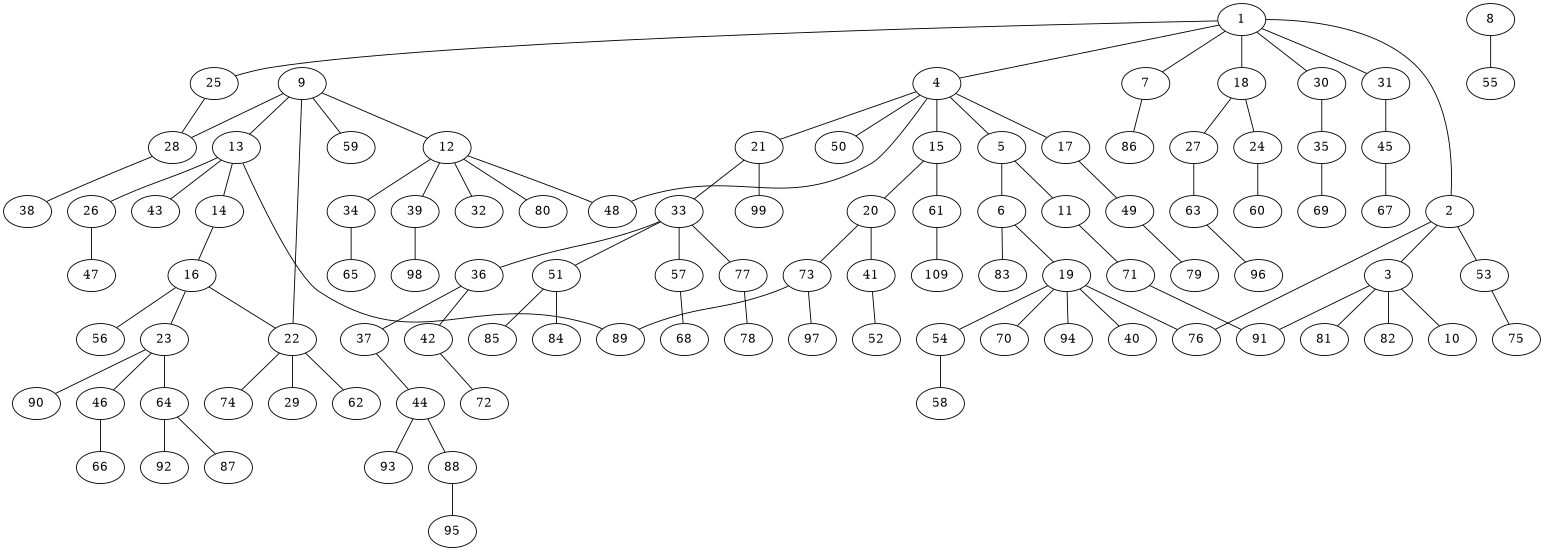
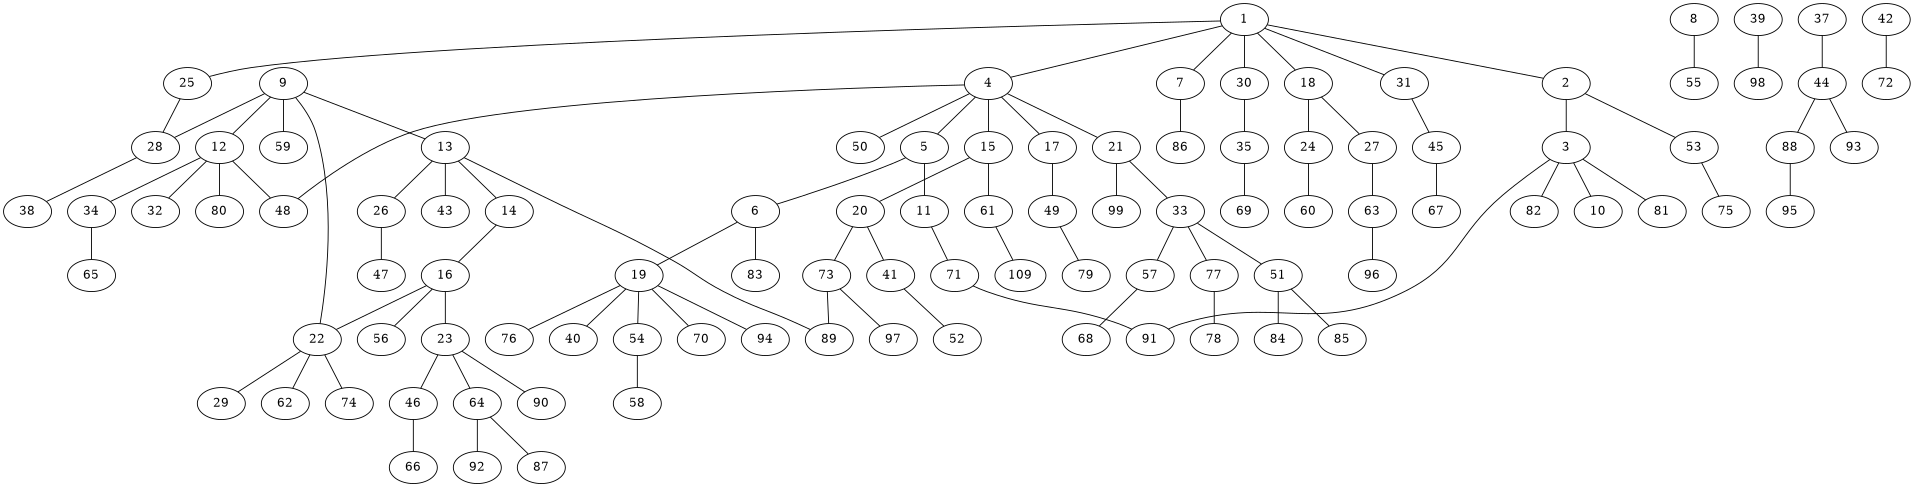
edge "12" -- "39": removed
node "36": removed
edge "2" -- "76": removed
